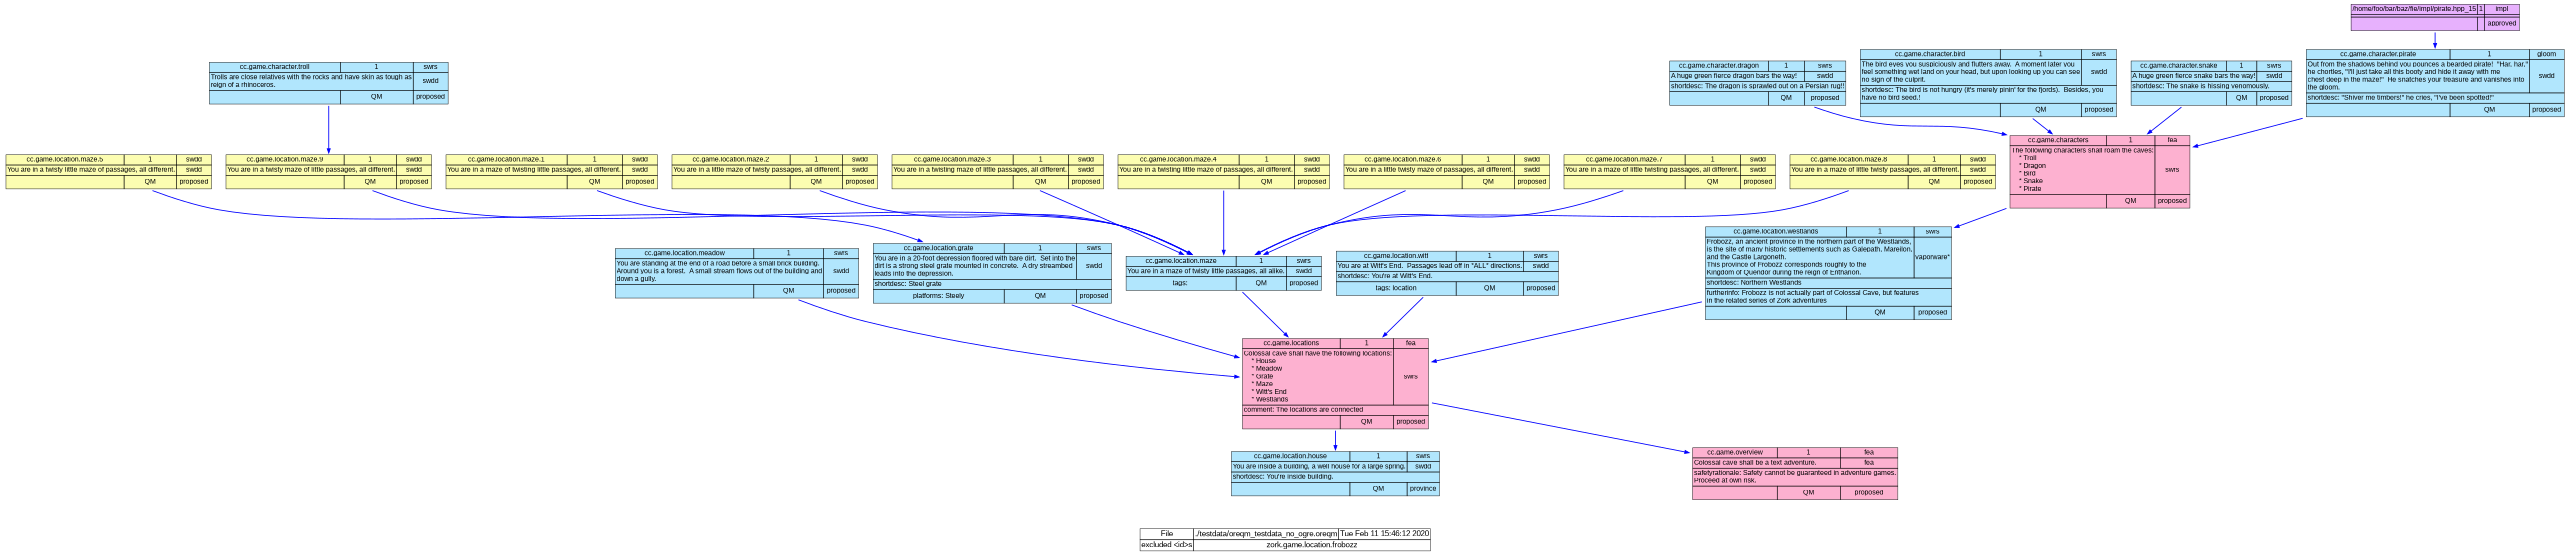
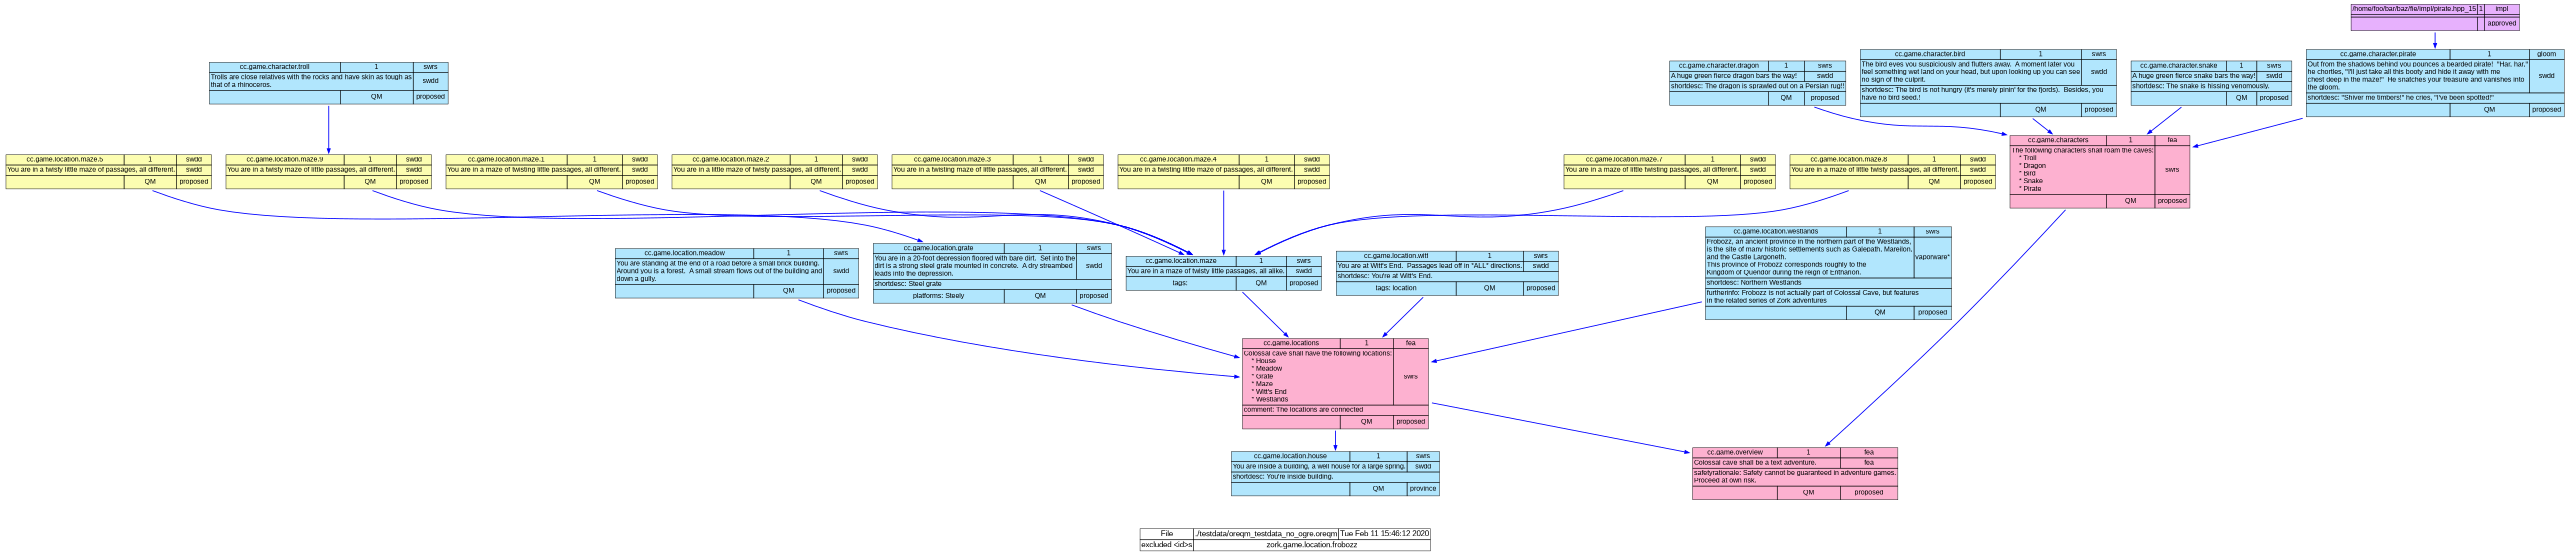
node "cc.game.character.troll": text "reign of a rhinoceros." -> "that of a rhinoceros."
node "cc.game.location.maze.6": removed
edge "cc.game.characters" -> "cc.game.location.westlands": now "cc.game.characters" -> "cc.game.overview"
